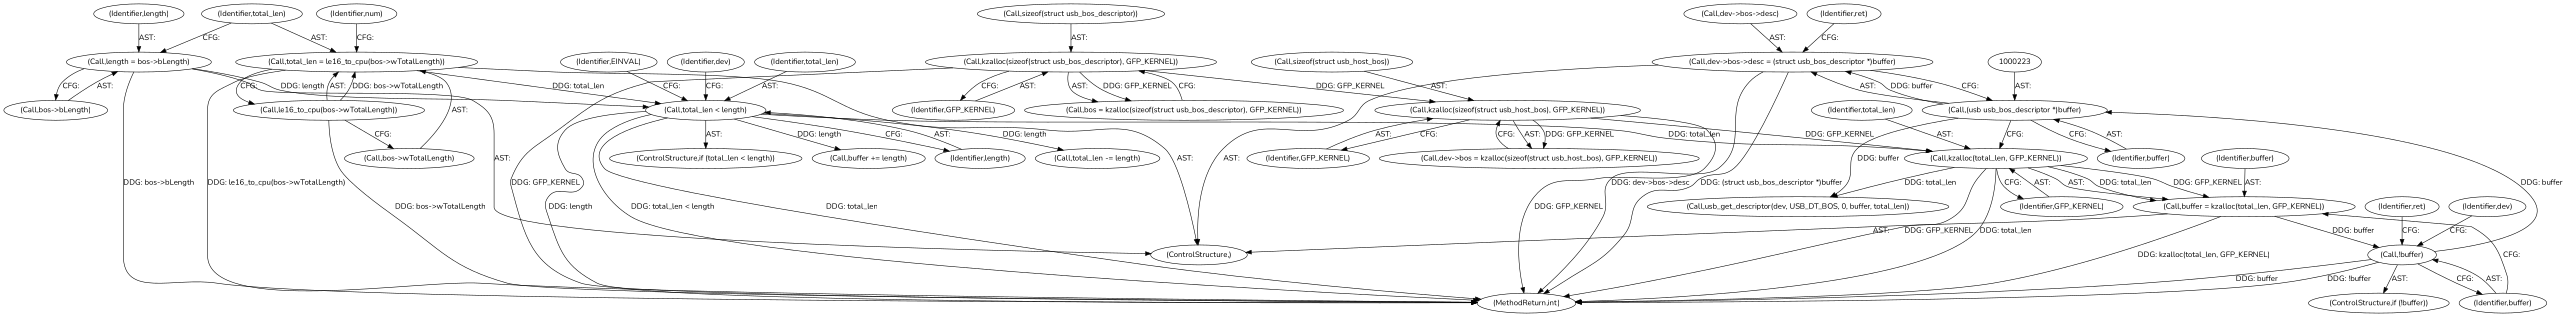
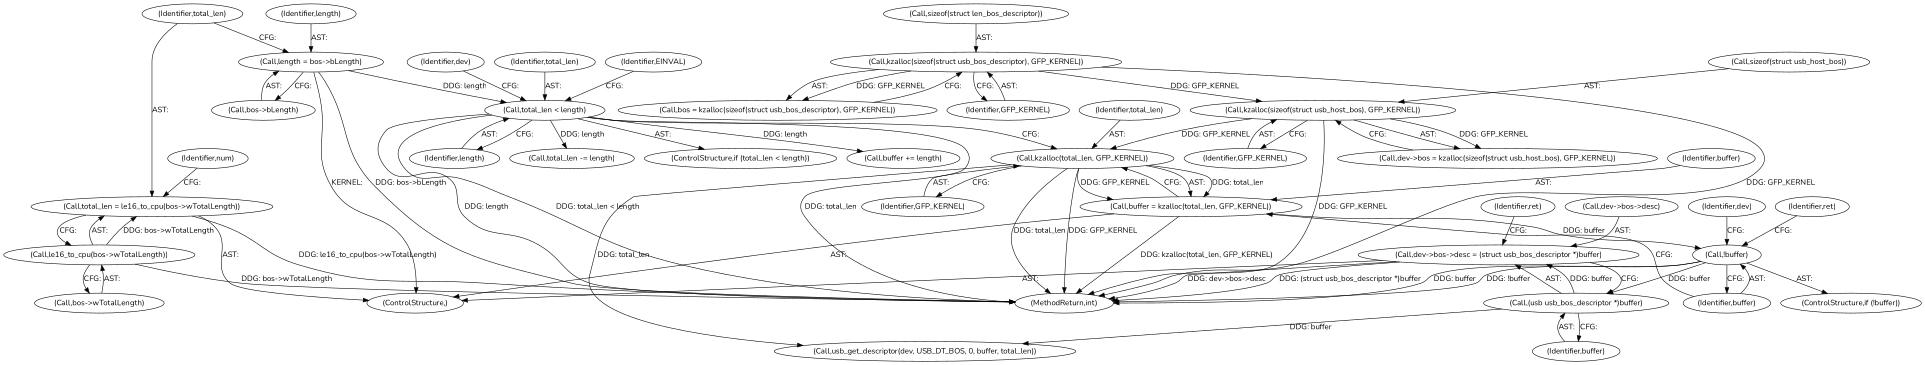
node "(Call,sizeof(struct usb_bos_descriptor))": label "(Call,sizeof(struct usb_bos_descriptor))" -> "(Call,sizeof(struct len_bos_descriptor))"
node "1000223": removed
edge "(Call,total_len = le16_to_cpu(bos->wTotalLength))" -> "(Call,total_len < length)": removed, label "DDG: total_len"
edge "(Call,bos->wTotalLength)" -> "(Call,total_len = le16_to_cpu(bos->wTotalLength))": now "(Call,bos->wTotalLength)" -> "(Call,le16_to_cpu(bos->wTotalLength))"
edge "(Call,(usb usb_bos_descriptor *)buffer)" -> "(Call,kzalloc(total_len, GFP_KERNEL))": now "(Call,buffer = kzalloc(total_len, GFP_KERNEL))" -> "(Call,kzalloc(total_len, GFP_KERNEL))"
edge "(Call,total_len < length)" -> "(Call,kzalloc(total_len, GFP_KERNEL))": label "DDG: total_len" -> "CFG: "
edge "(Call,length = bos->bLength)" -> "(ControlStructure,)": label "AST: " -> "KERNEL: "
